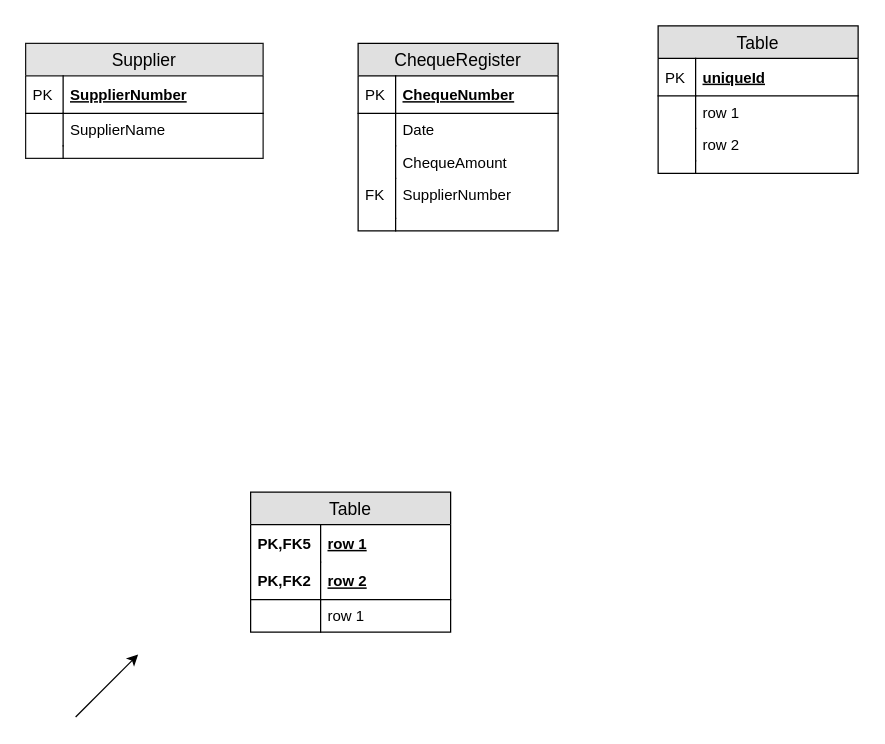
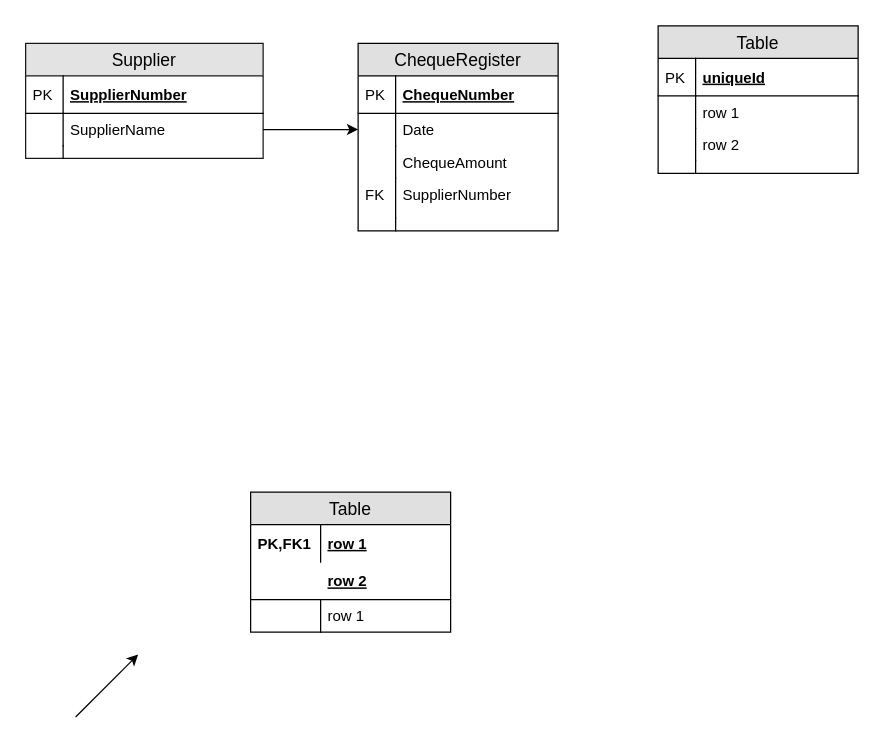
edge "SupplierName" -> "Date": added
node "PK,FK5": label "PK,FK5" -> "PK,FK1"
node "PK,FK2": removed
